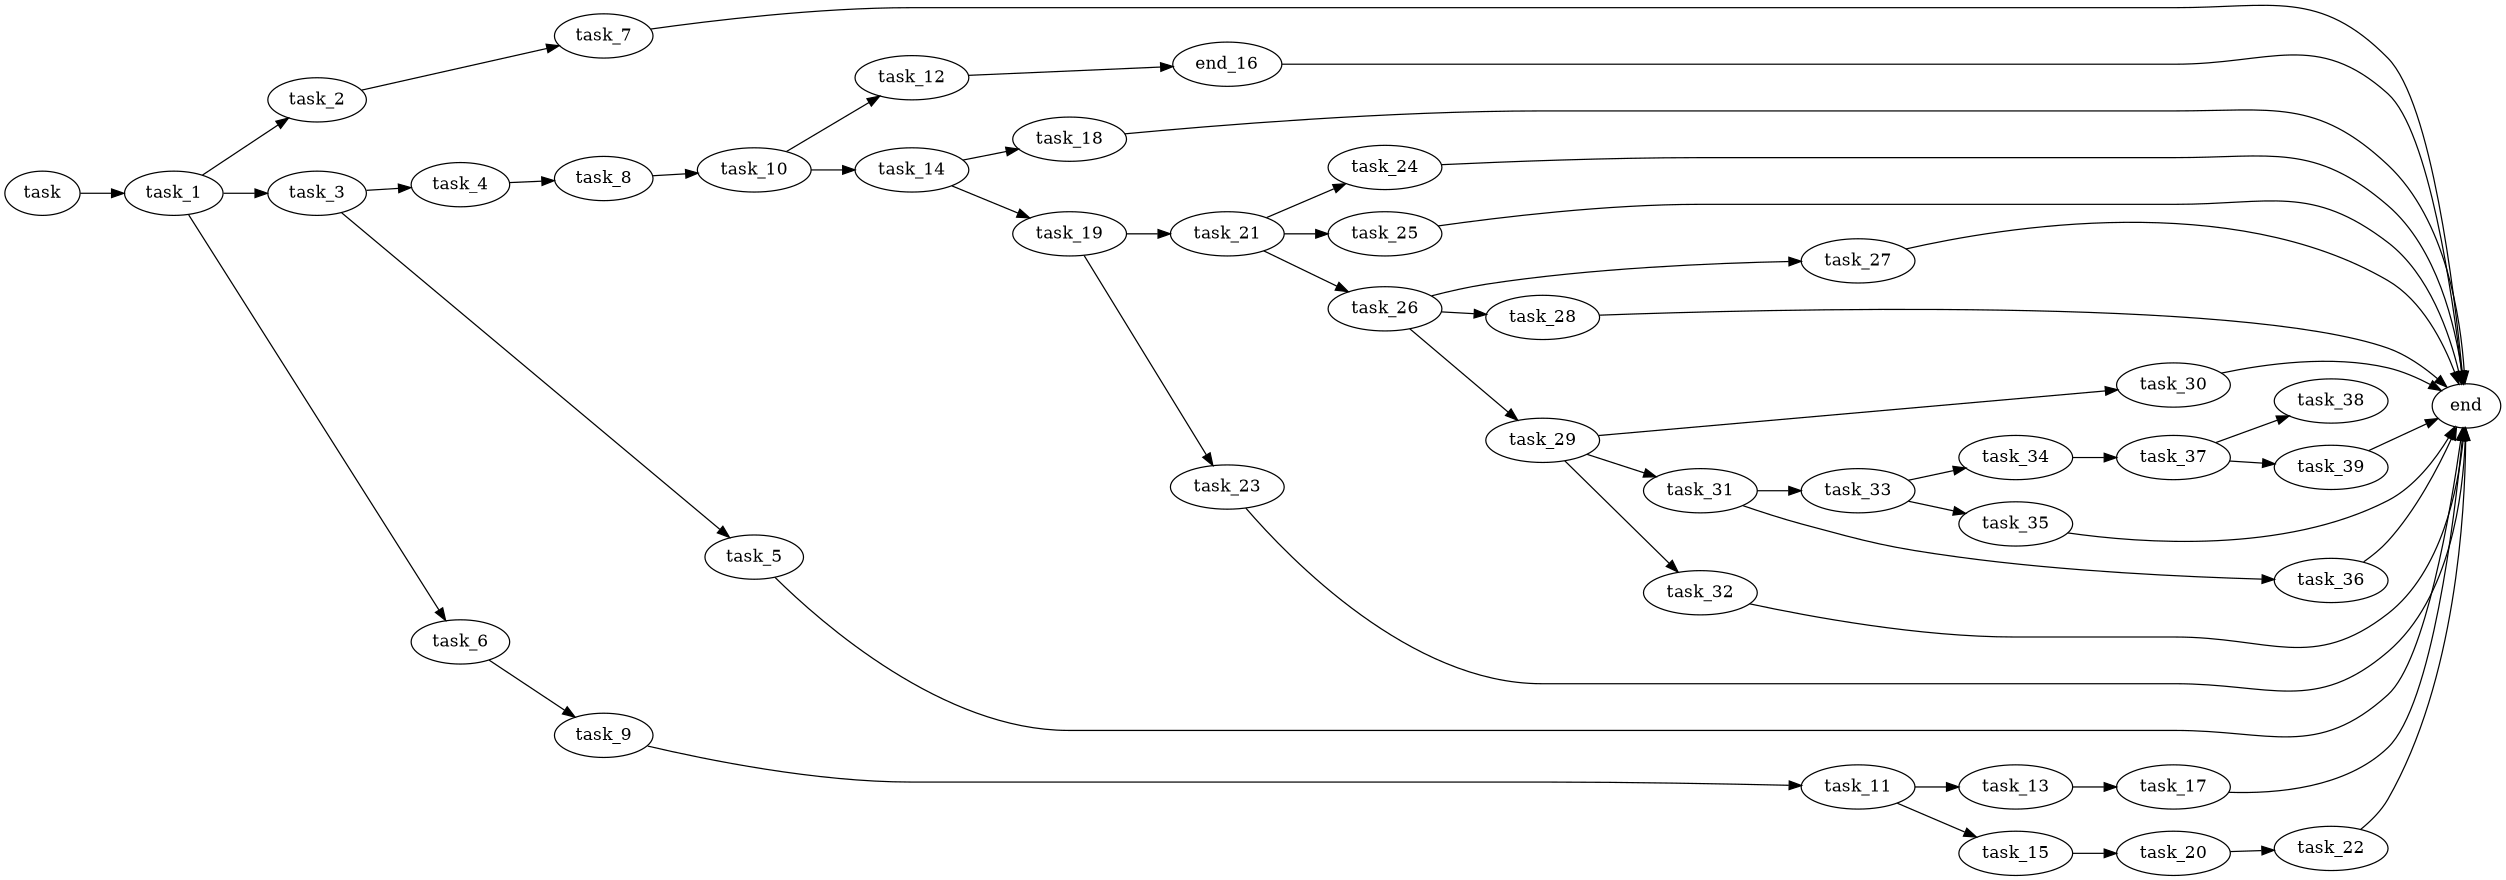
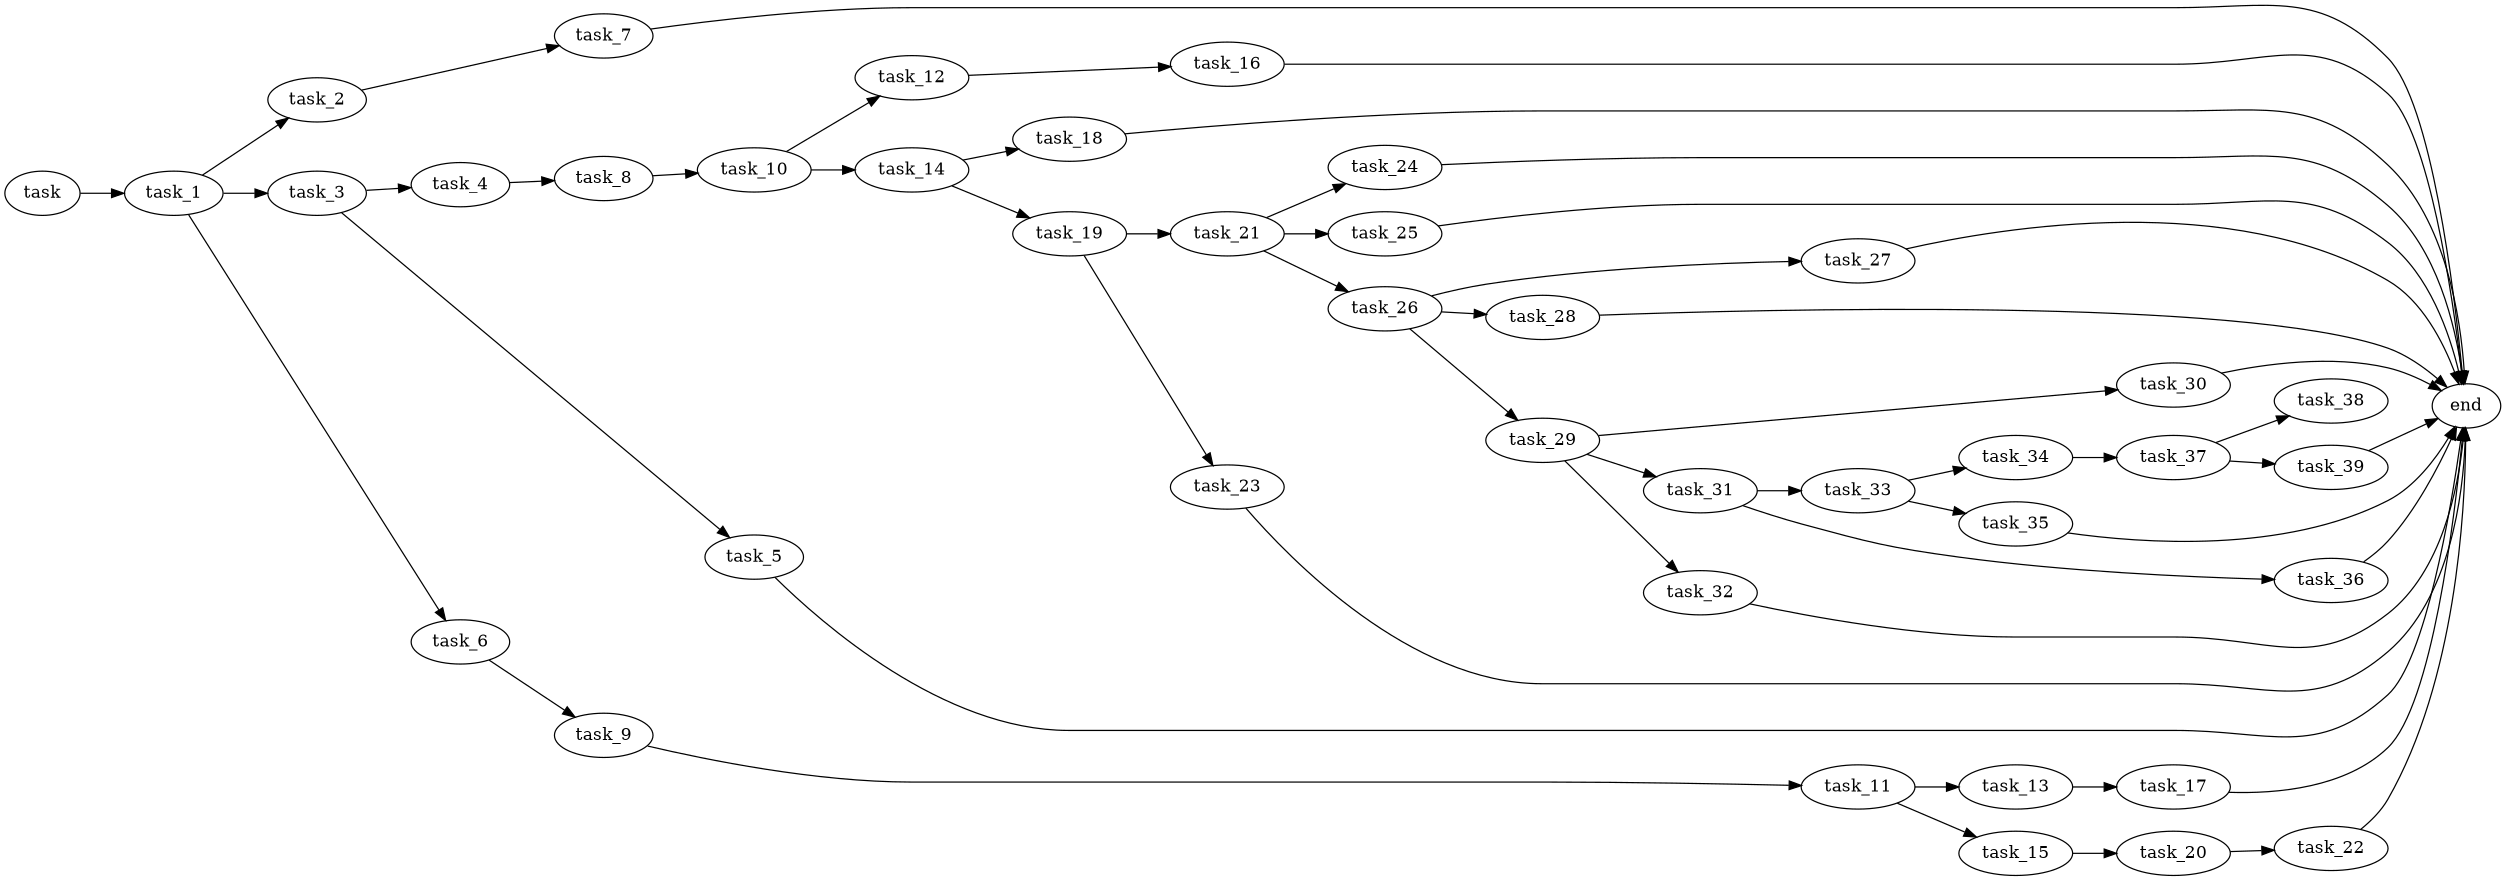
node "end_16": label "end_16" -> "task_16"
